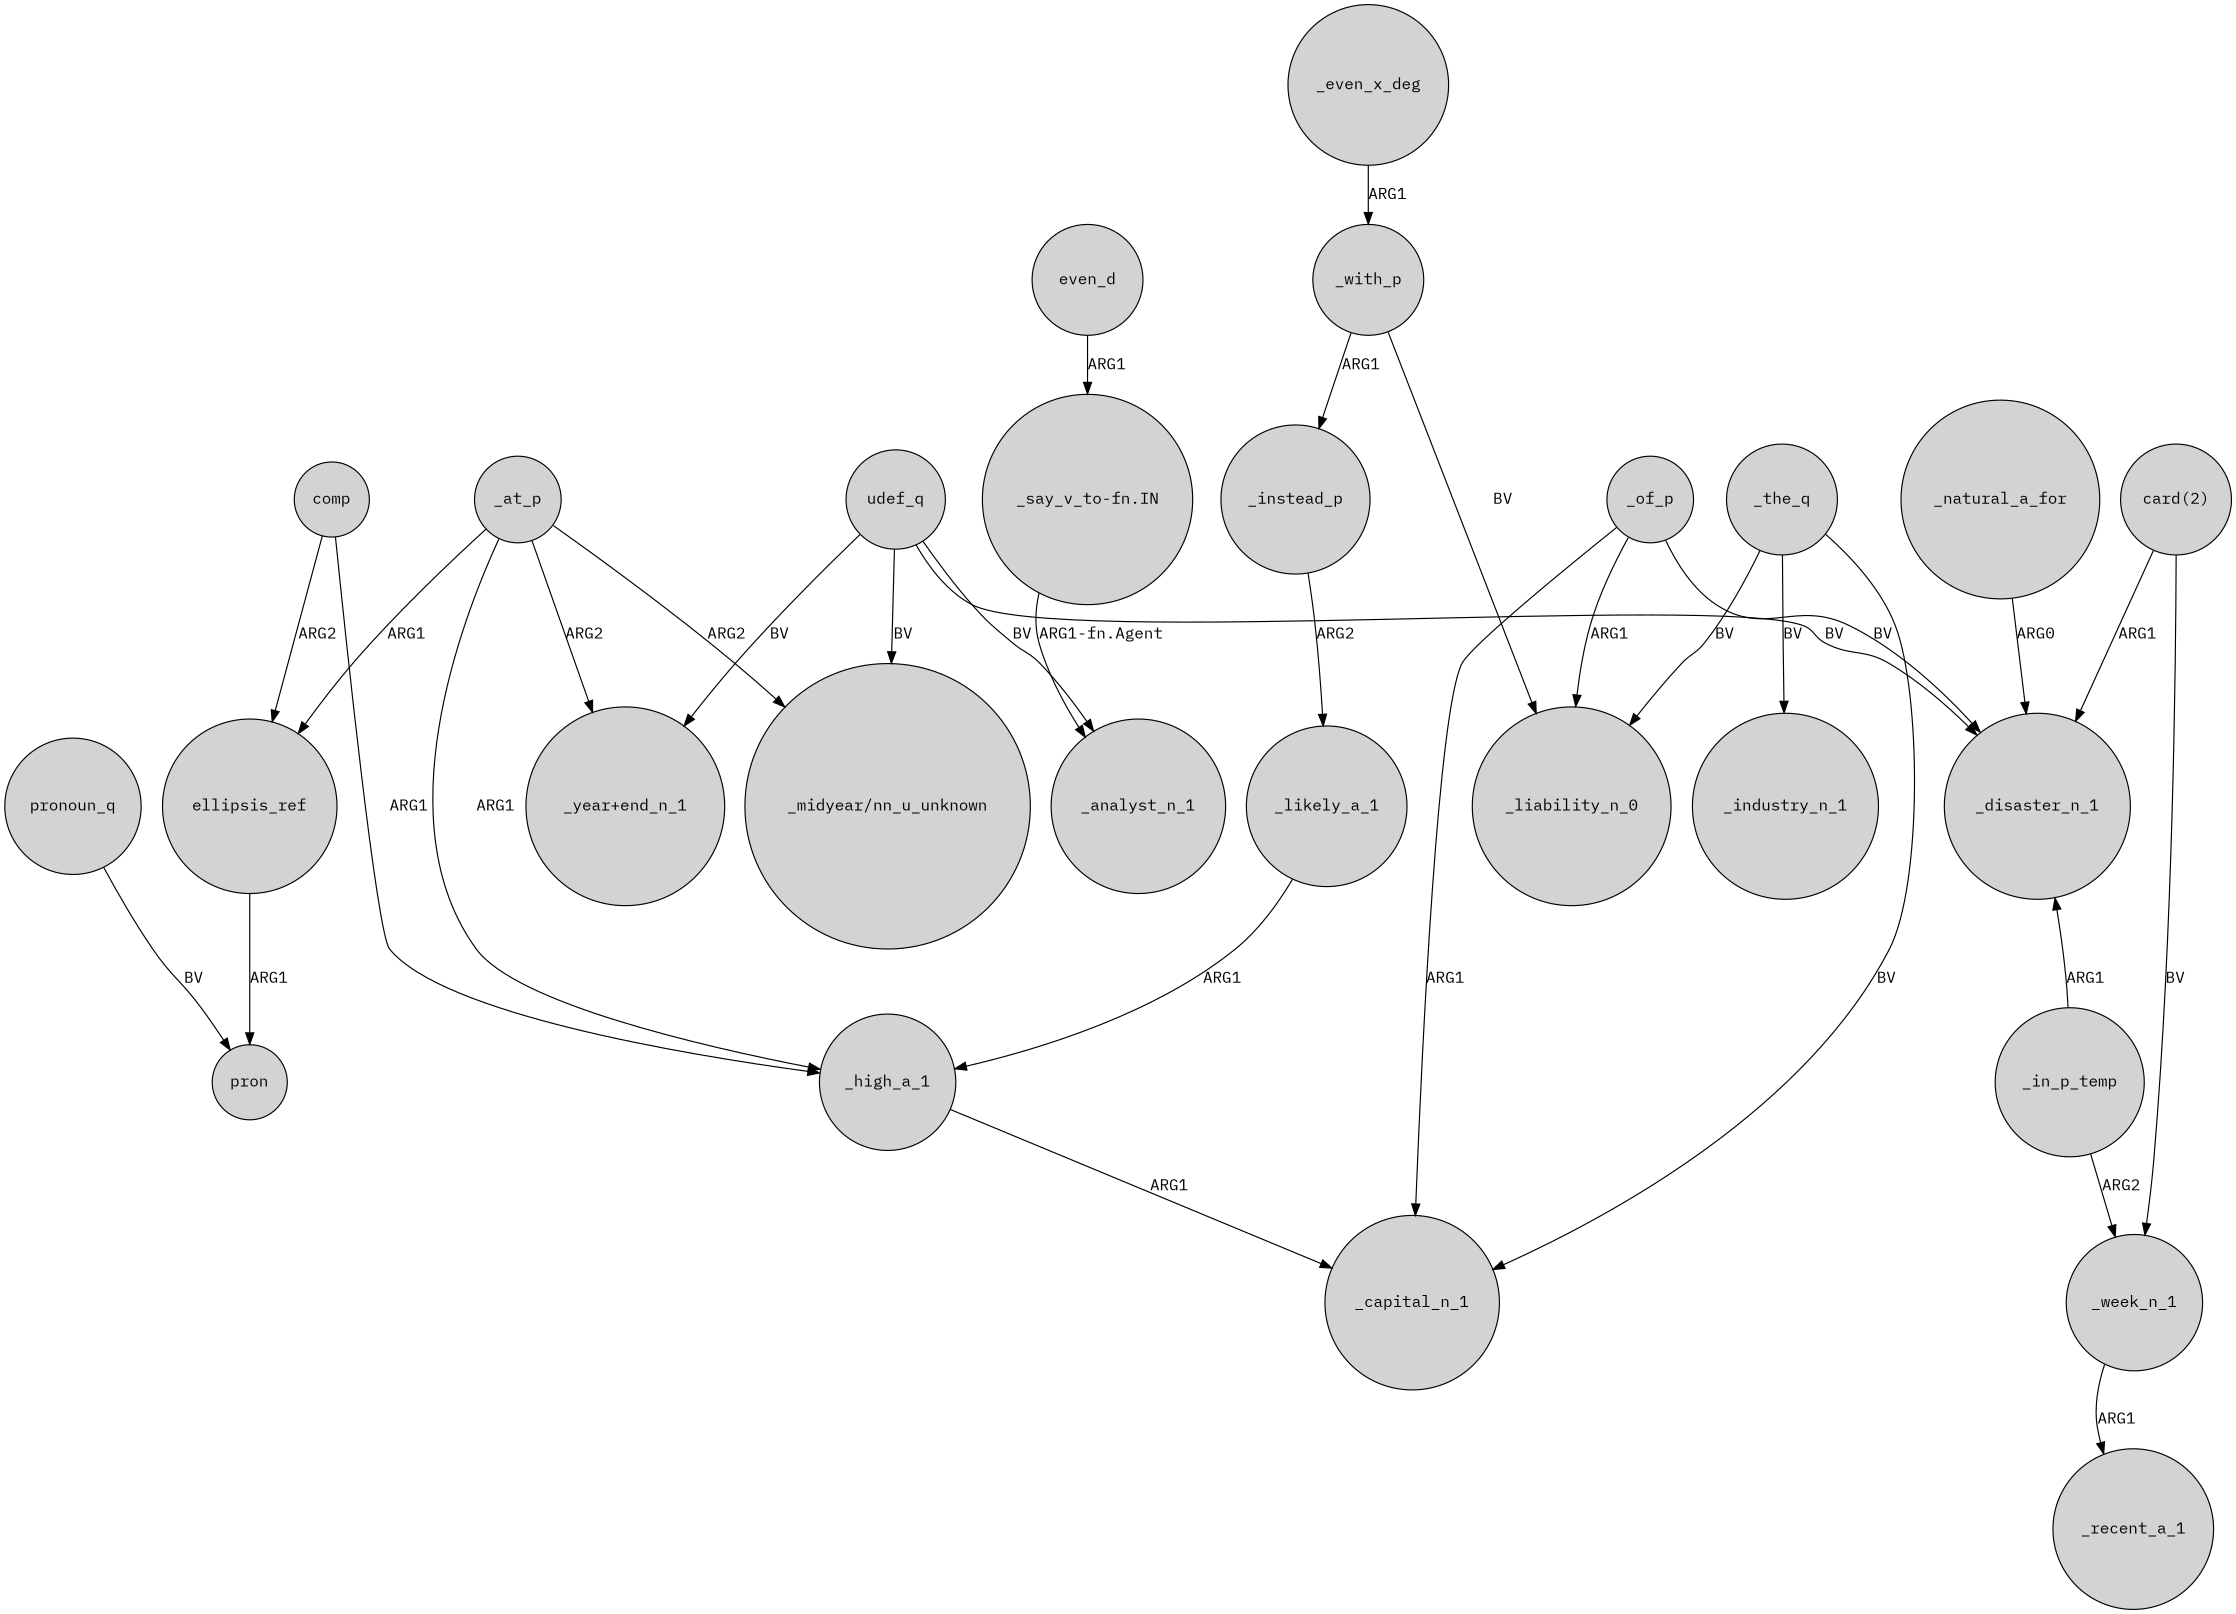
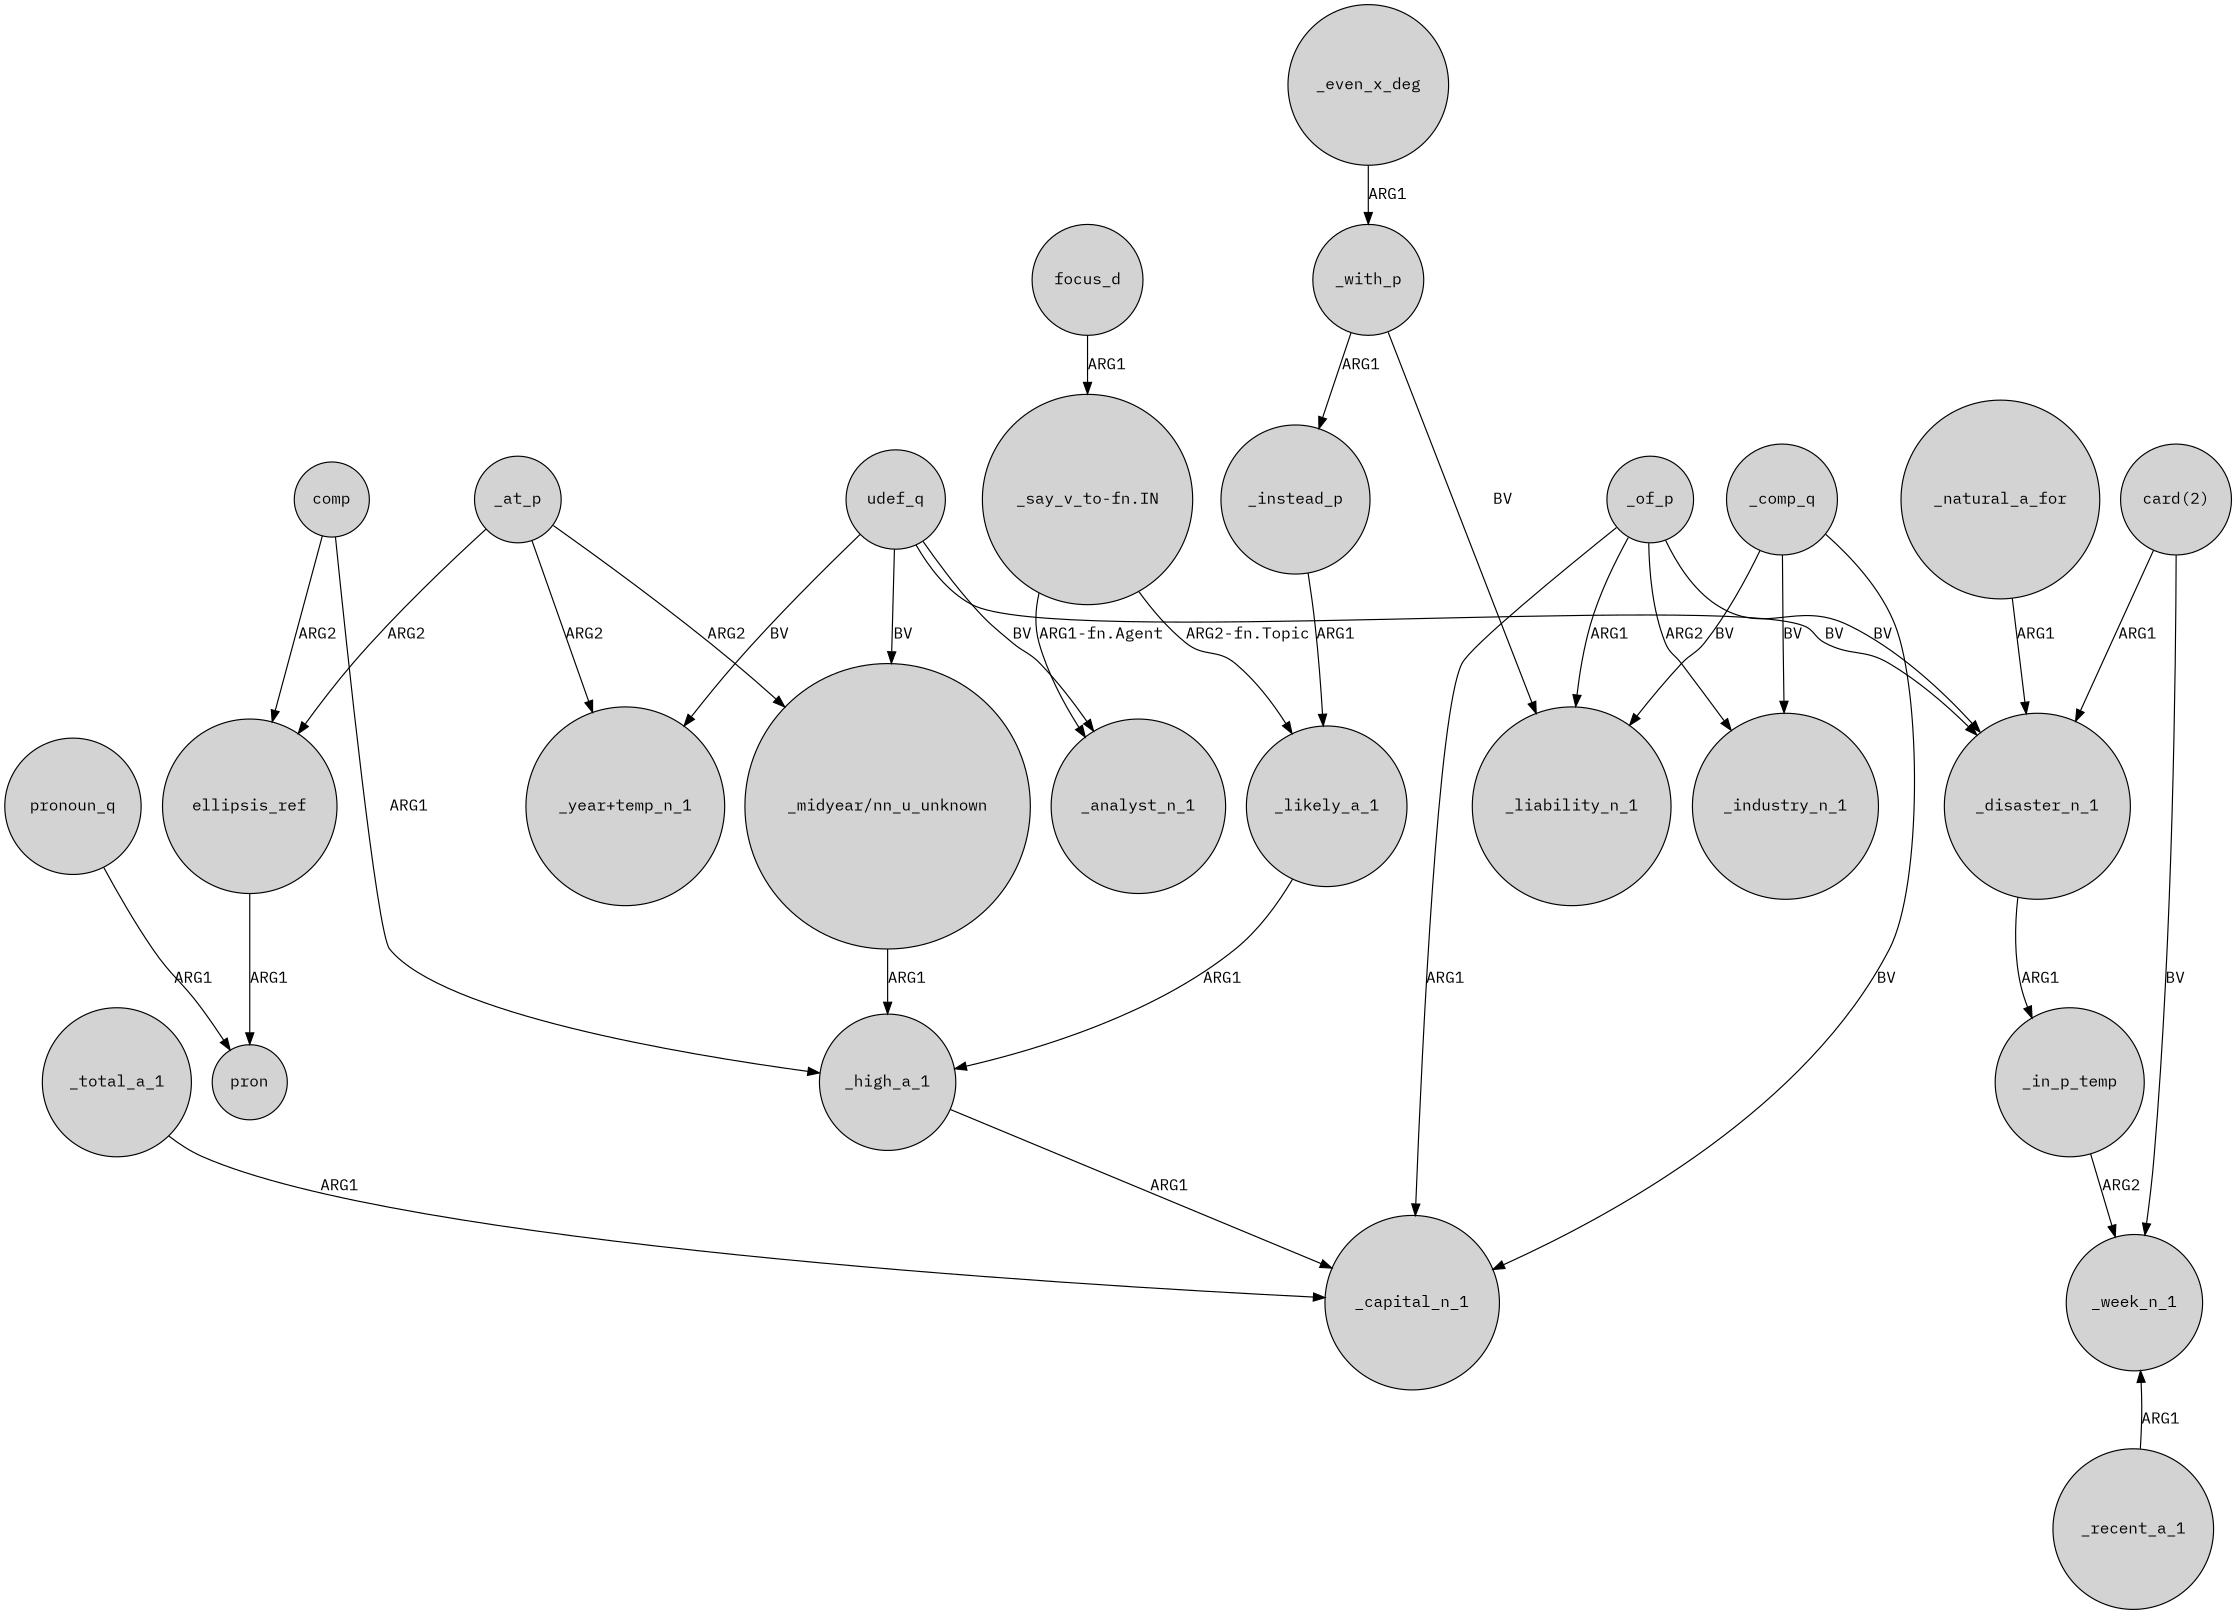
node "even_d": label "even_d" -> "focus_d"
node "_the_q": label "_the_q" -> "_comp_q"
edge "_at_p" -> "ellipsis_ref": label "ARG1" -> "ARG2"
edge "_instead_p" -> "_likely_a_1": label "ARG2" -> "ARG1"
edge "_natural_a_for" -> "_disaster_n_1": label "ARG0" -> "ARG1"
edge "_of_p" -> "_industry_n_1": added, label "ARG2"
edge "_say_v_to-fn.IN" -> "_likely_a_1": added, label "ARG2-fn.Topic"
node "_year+end_n_1": label "_year+end_n_1" -> "_year+temp_n_1"
node "_liability_n_0": label "_liability_n_0" -> "_liability_n_1"
edge "_at_p" -> "_high_a_1": now "_midyear/nn_u_unknown" -> "_high_a_1"
edge "_in_p_temp" -> "_disaster_n_1": reversed
edge "pronoun_q" -> "pron": label "BV" -> "ARG1"
node "_total_a_1": added
edge "_week_n_1" -> "_recent_a_1": reversed
